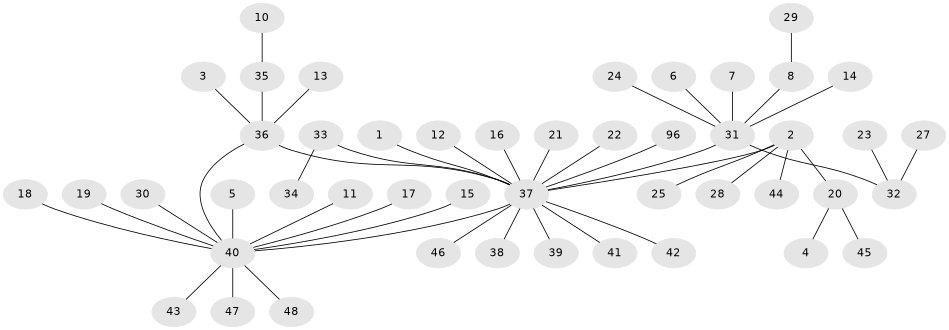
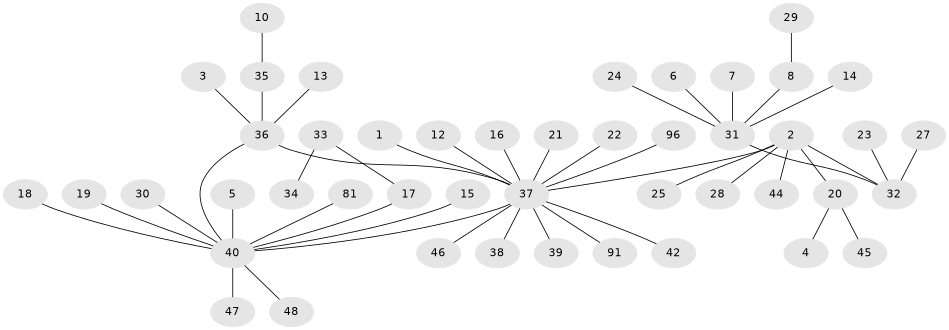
edge "33" -- "37": now "33" -- "17"
edge "2" -- "32": added
edge "31" -- "37": removed
node "11": label "11" -> "81"
node "41": label "41" -> "91"
node "43": removed
